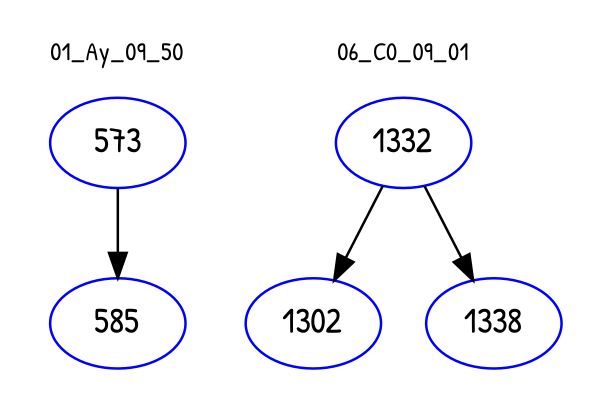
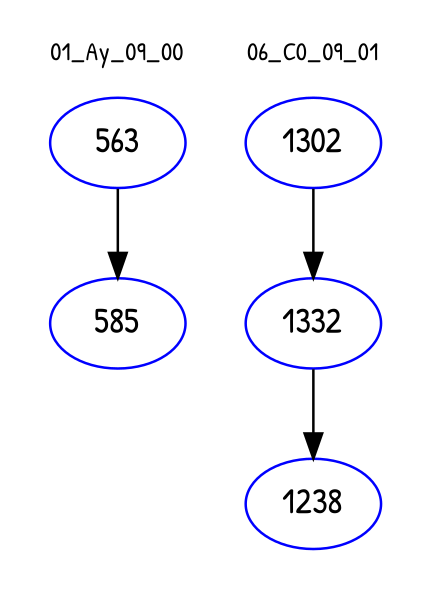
cluster "01_Ay_09_50": label "01_Ay_09_50" -> "01_Ay_09_00"
node "573": label "573" -> "563"
edge "1332" -> "1302": reversed
node "1338": label "1338" -> "1238"
